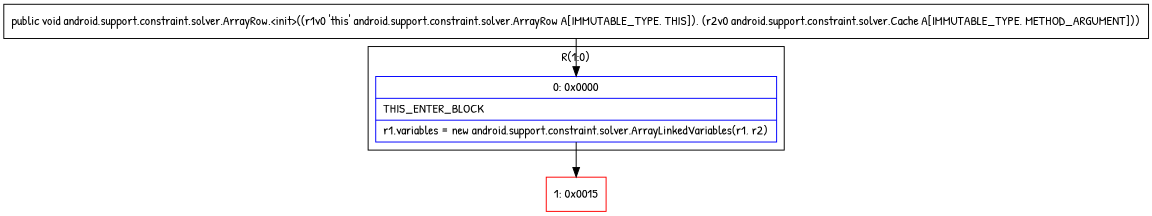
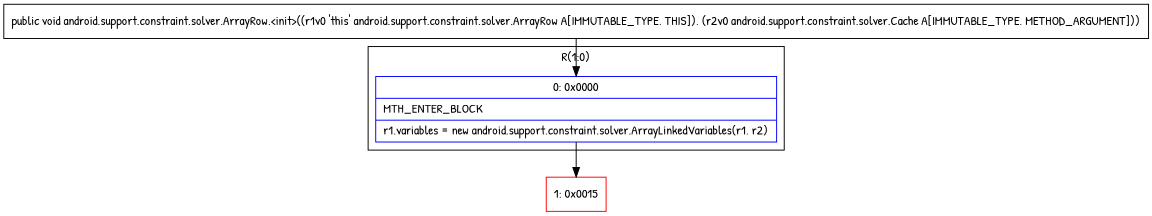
node "0: 0x0000": text "THIS_ENTER_BLOCK" -> "MTH_ENTER_BLOCK"
